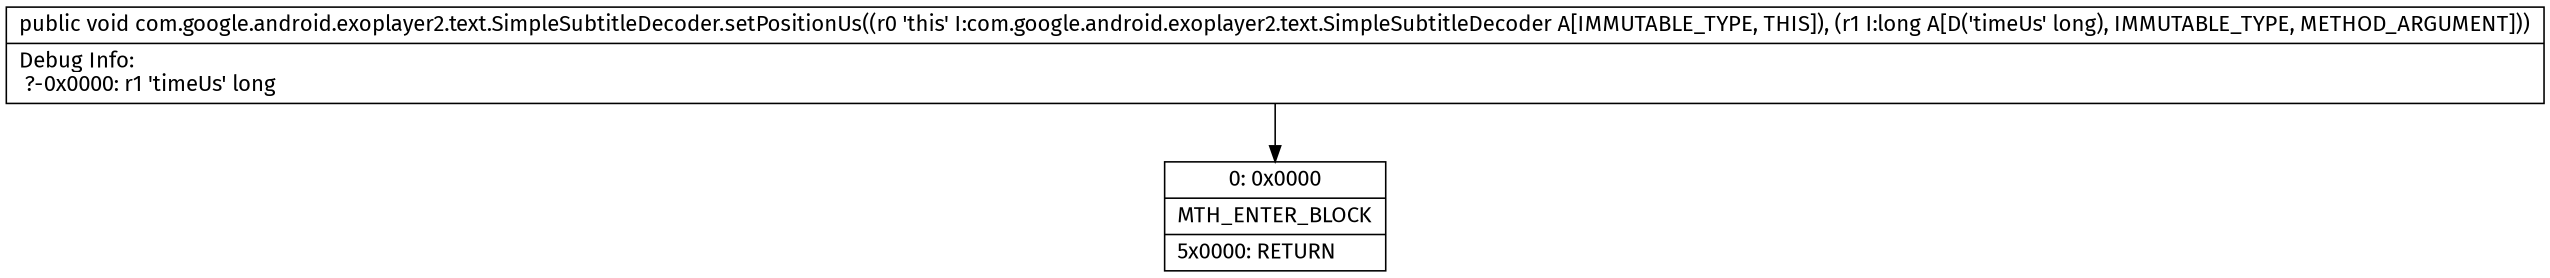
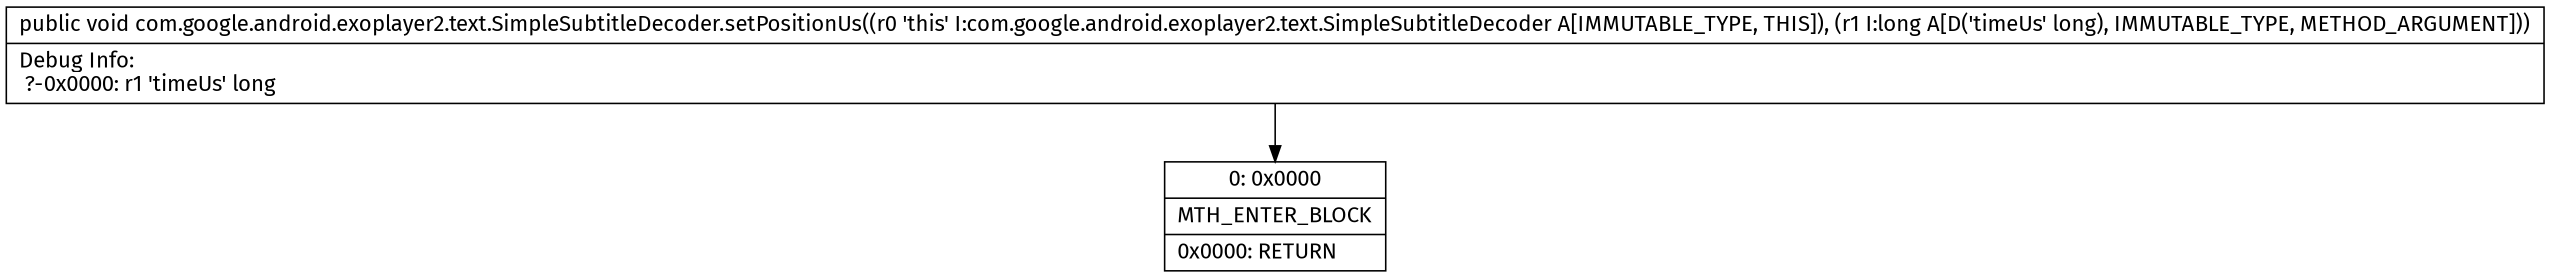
node "0: 0x0000": text "5x0000: RETURN" -> "0x0000: RETURN"
